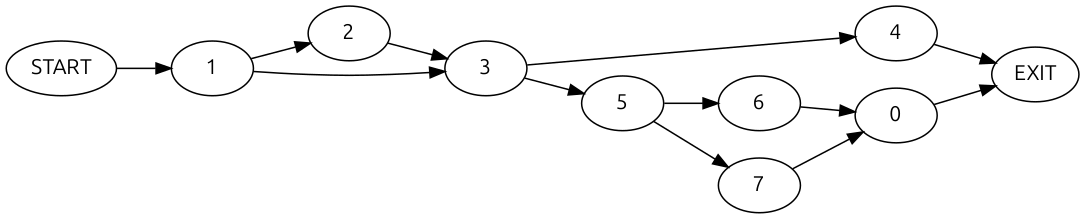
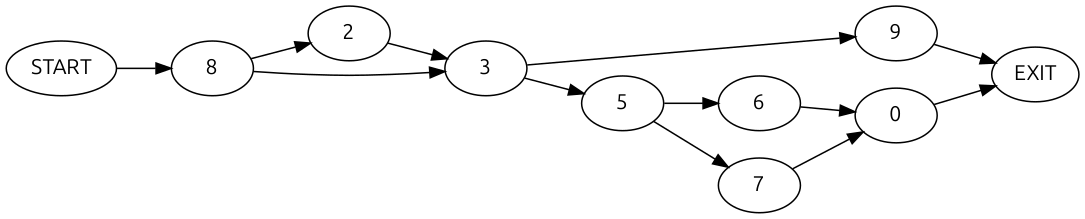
node "4": label "4" -> "9"
node "1": label "1" -> "8"
